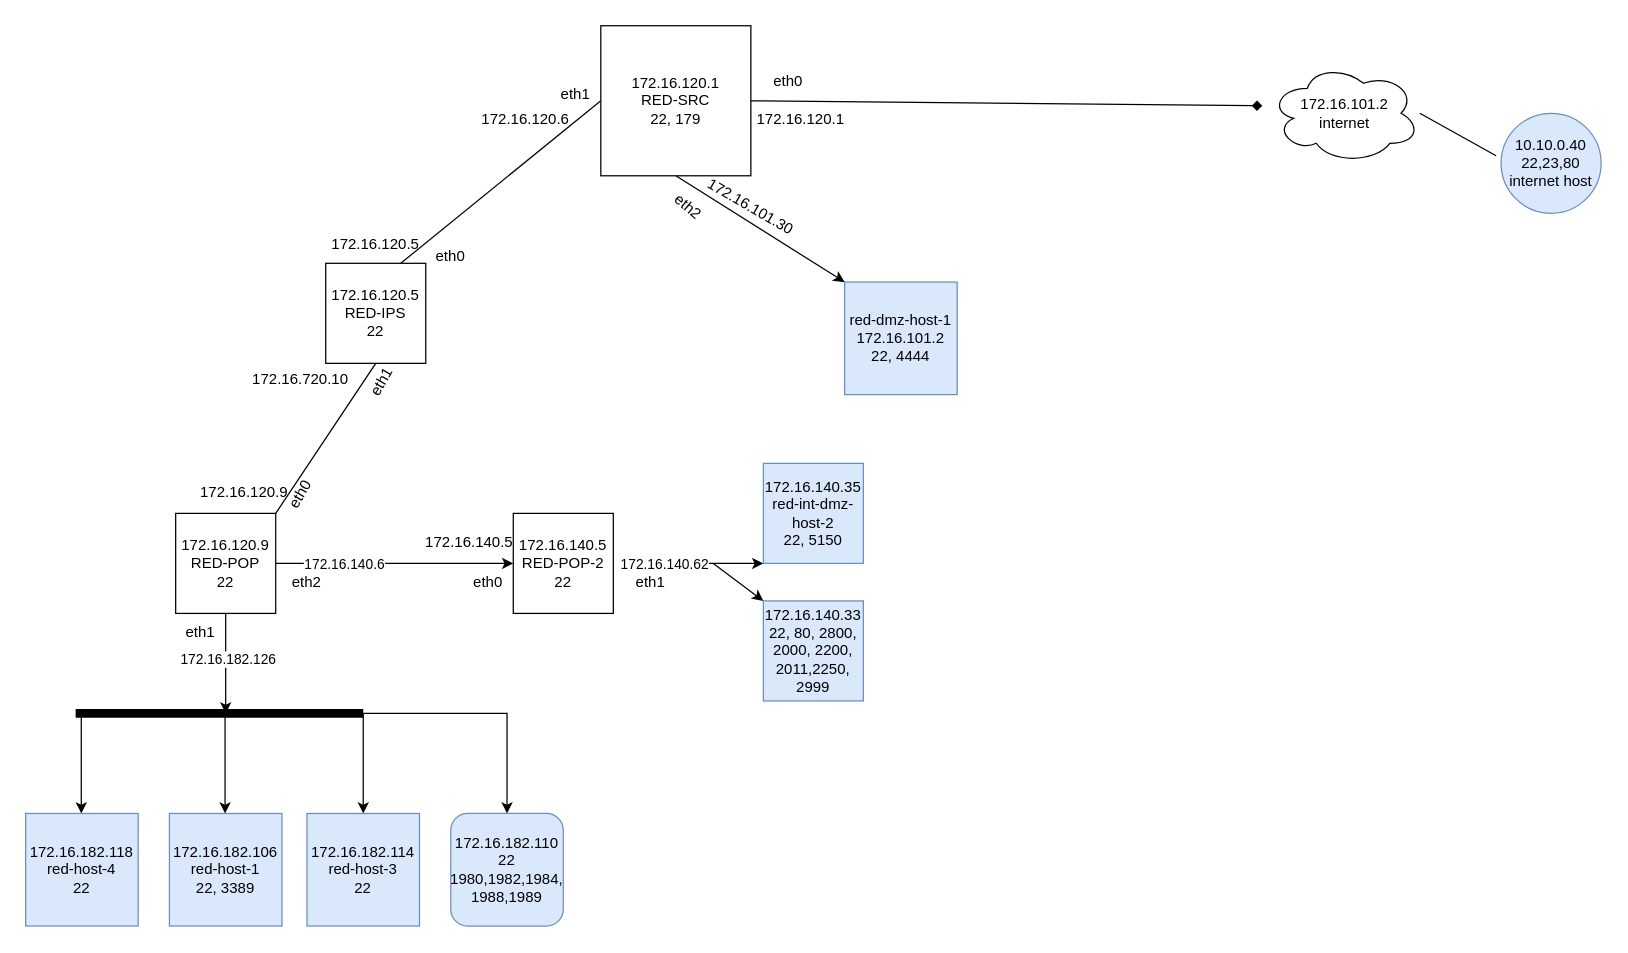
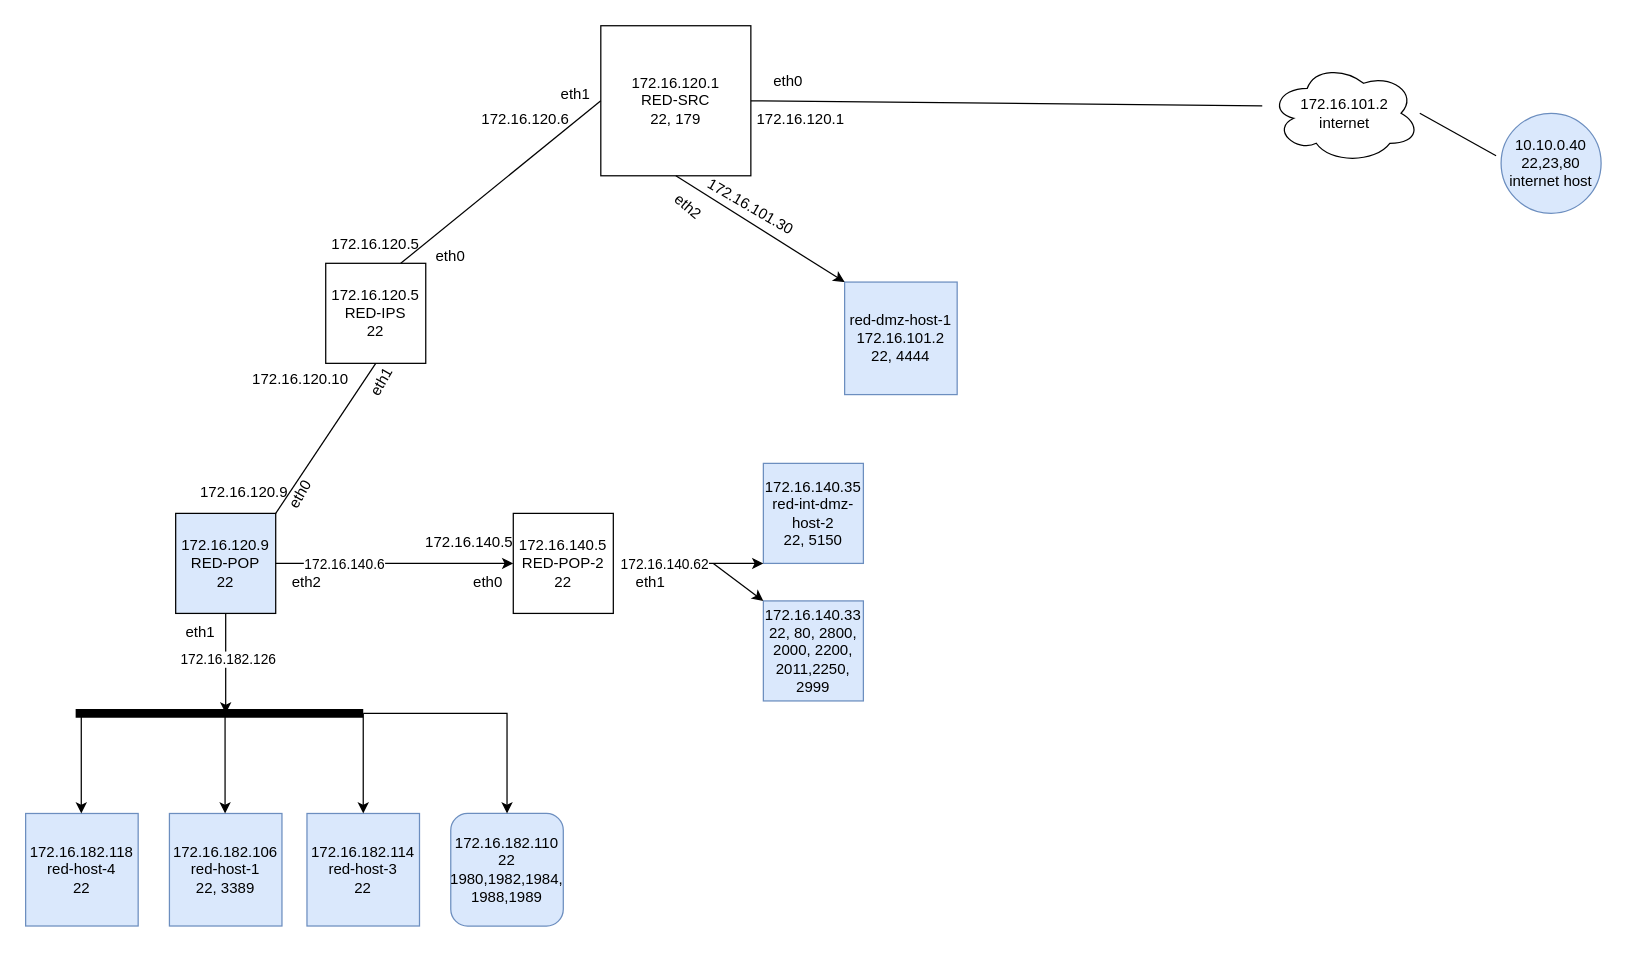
edge "172.16.120.1 RED-SRC 22, 179" -> "172.16.101.2 internet": arrowhead diamond -> none
node "172.16.720.10": label "172.16.720.10" -> "172.16.120.10"
node "172.16.120.9 RED-POP 22": fillcolor #ffffff -> #dae8fc
